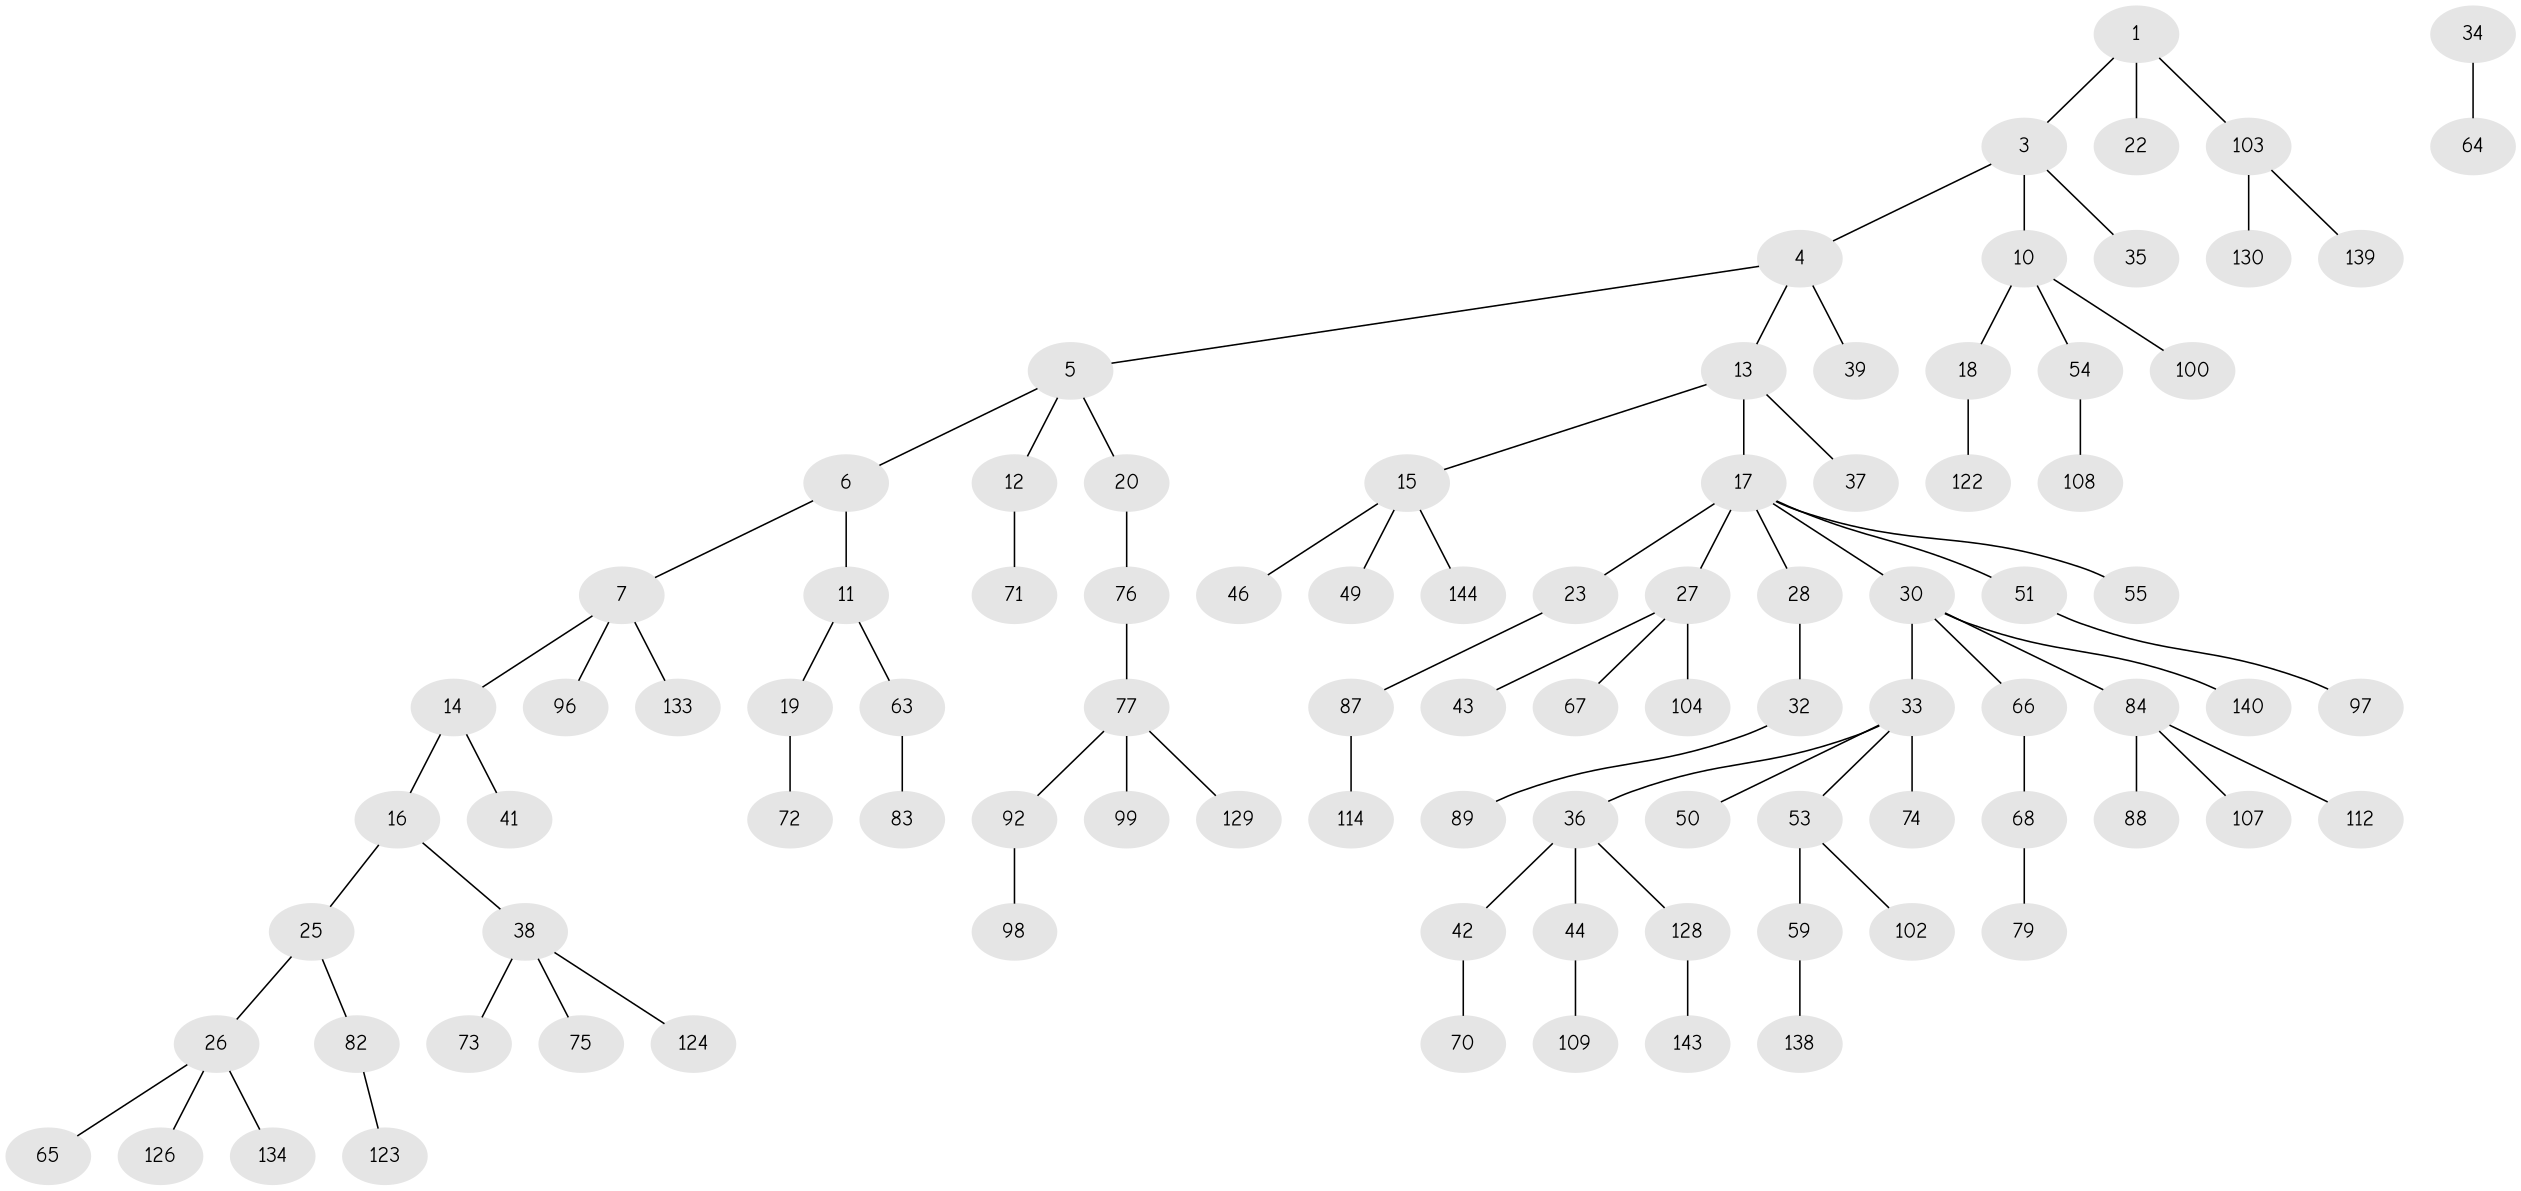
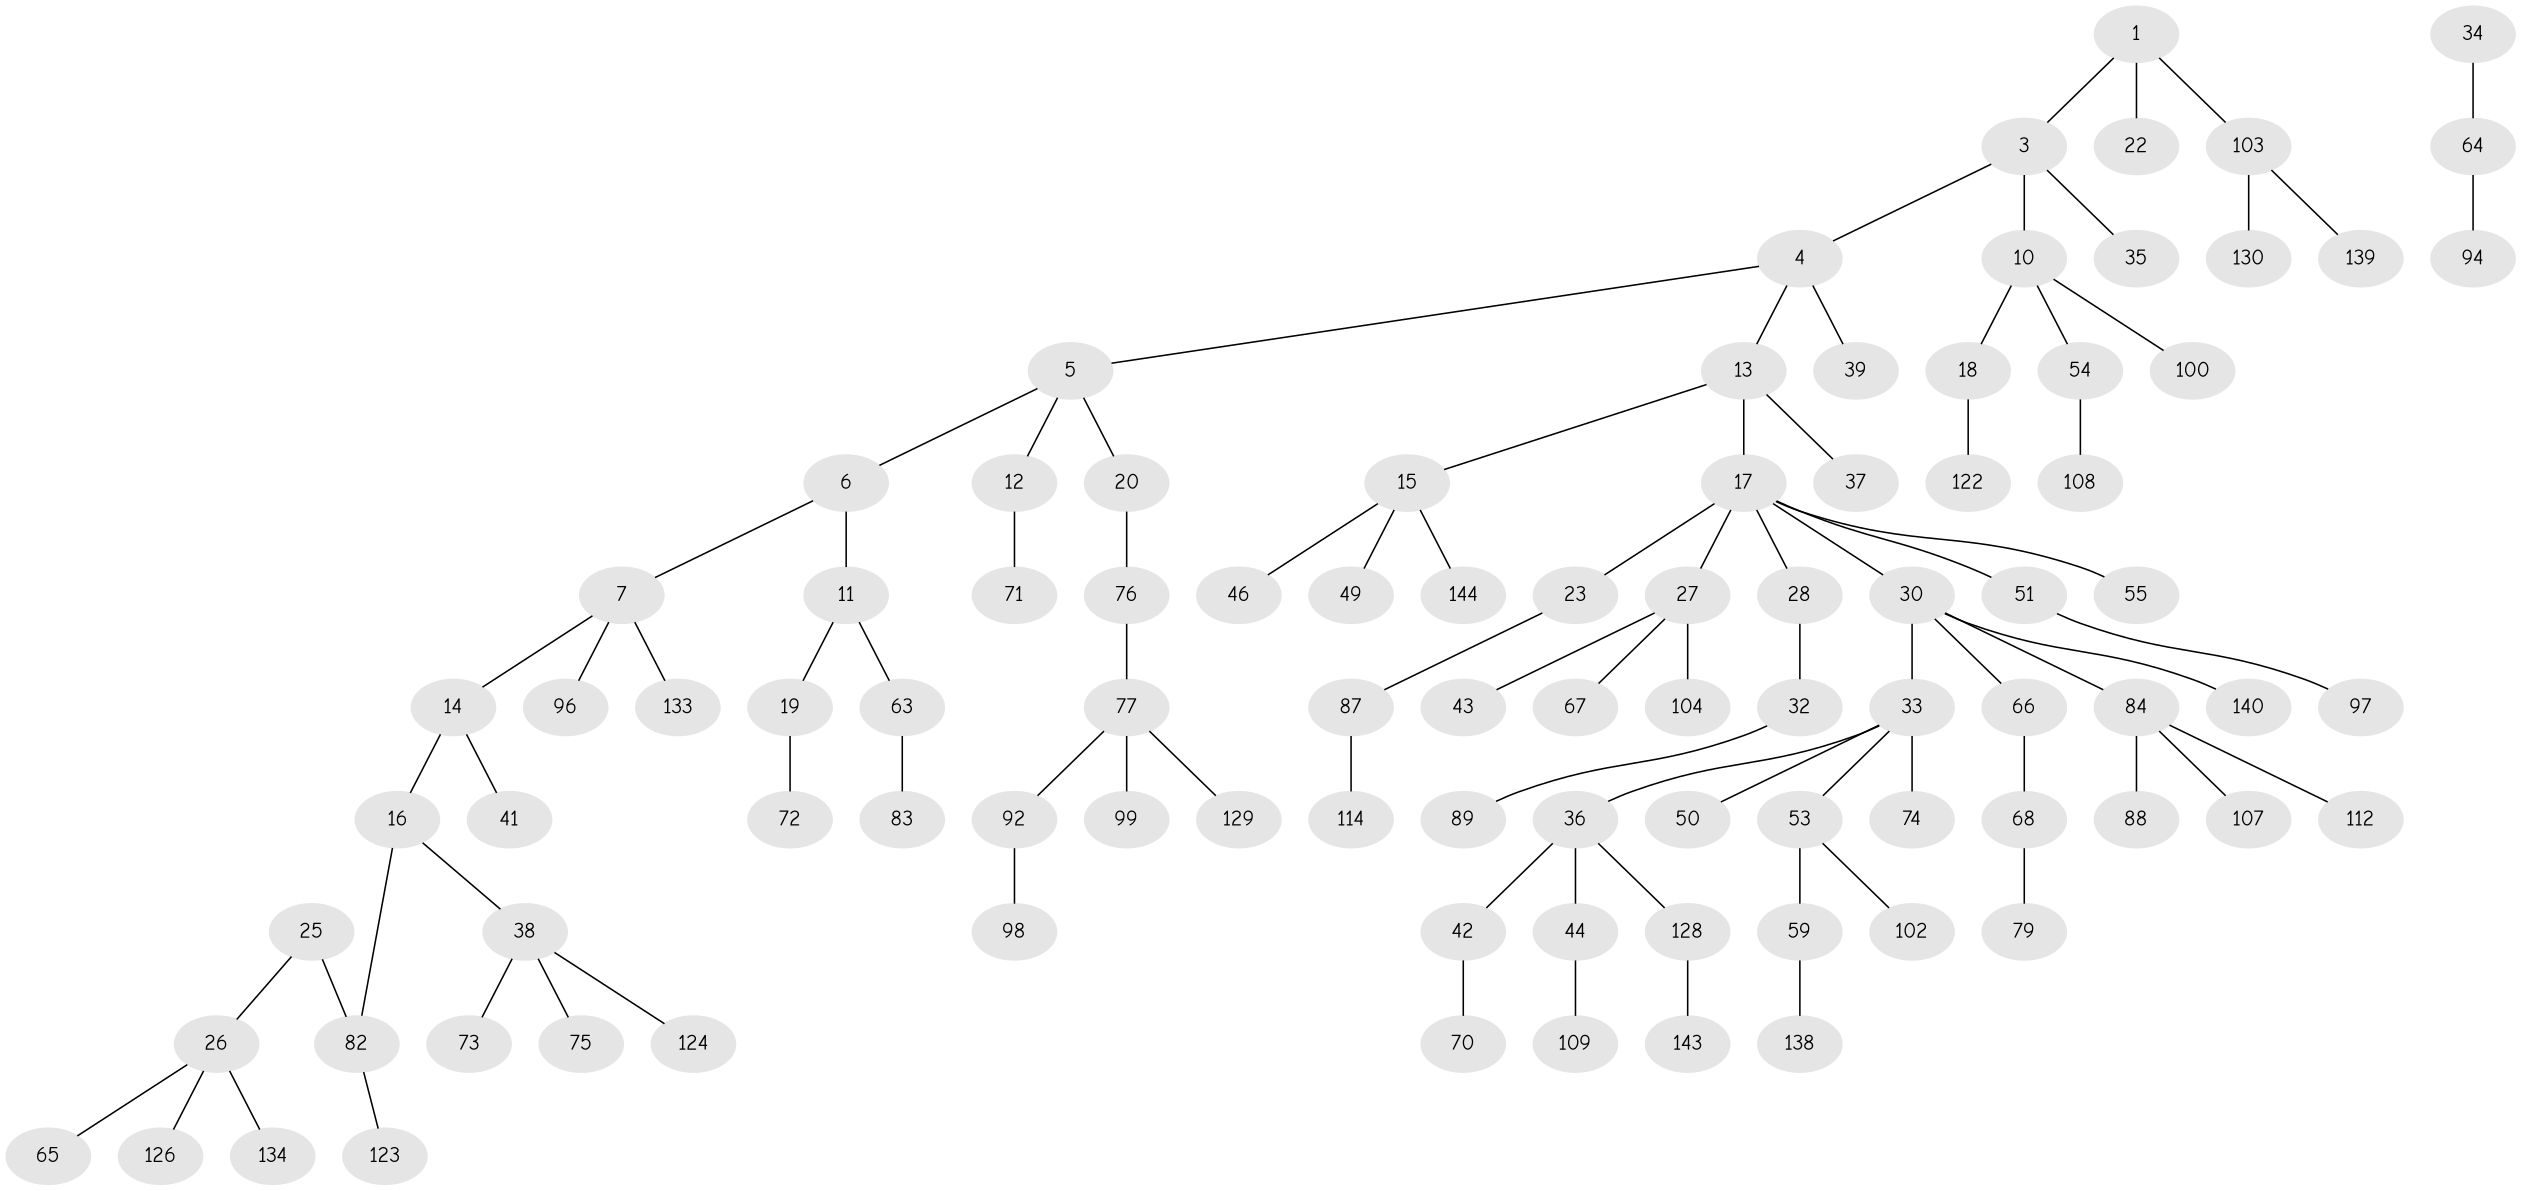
node "94": added
edge "16" -- "25": now "16" -- "82"
